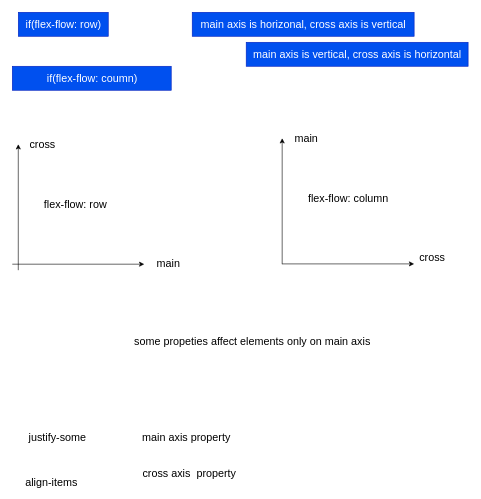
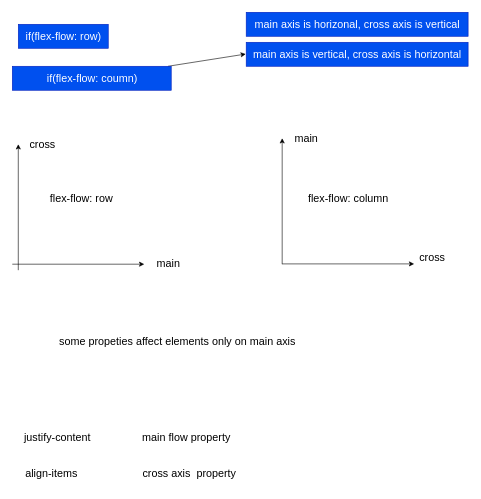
node "if(flex-flow: row)": moved (63, 24) -> (63, 36)
node "main axis is horizonal, cross axis is vertical": moved (303, 24) -> (357, 24)
edge "if(flex-flow: coumn)" -> "main axis is vertical, cross axis is horizontal": added
node "flex-flow: row": moved (75, 204) -> (81, 198)
node "some propeties affect elements only on main axis": moved (252, 342) -> (177, 342)
node "justify-some": label "justify-some" -> "justify-content"
node "main axis property": label "main axis property" -> "main flow property"
node "align-items": moved (51, 483) -> (51, 474)
